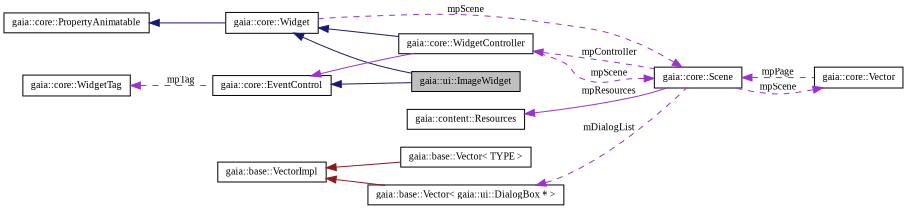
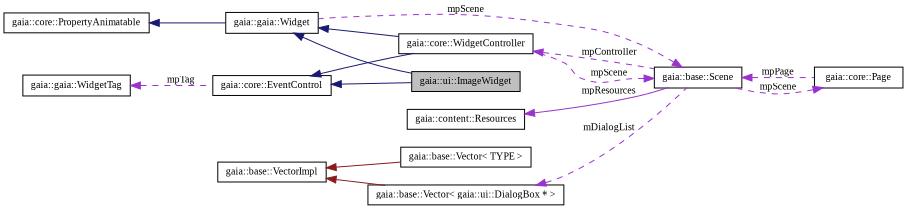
node "gaia::core::Widget": label "gaia::core::Widget" -> "gaia::gaia::Widget"
edge "gaia::core::WidgetController" -> "gaia::core::EventControl": color darkorchid3 -> midnightblue
node "gaia::core::Scene": label "gaia::core::Scene" -> "gaia::base::Scene"
node "gaia::core::Vector": label "gaia::core::Vector" -> "gaia::core::Page"
node "gaia::core::WidgetTag": label "gaia::core::WidgetTag" -> "gaia::gaia::WidgetTag"
